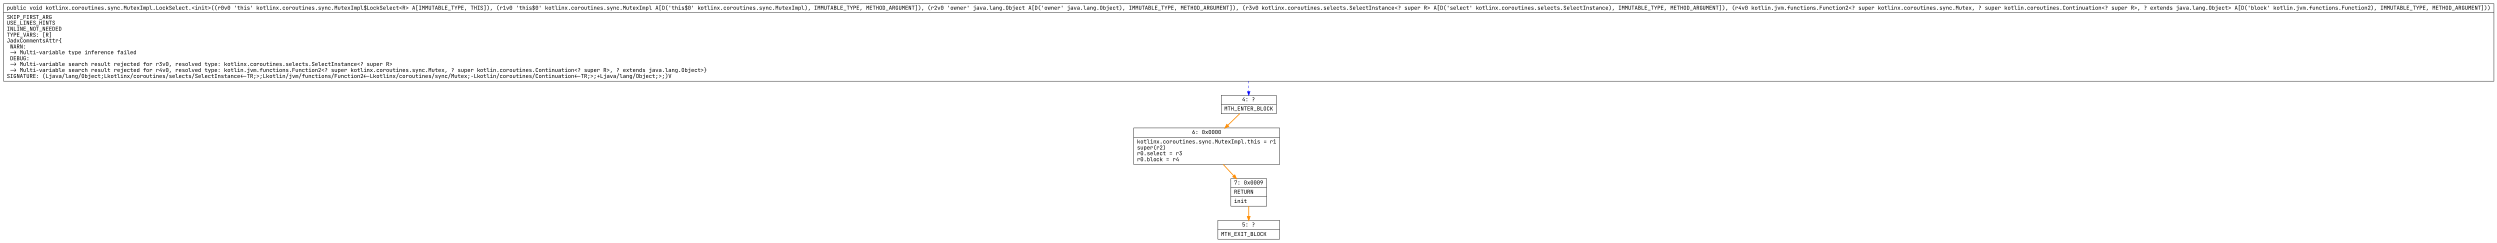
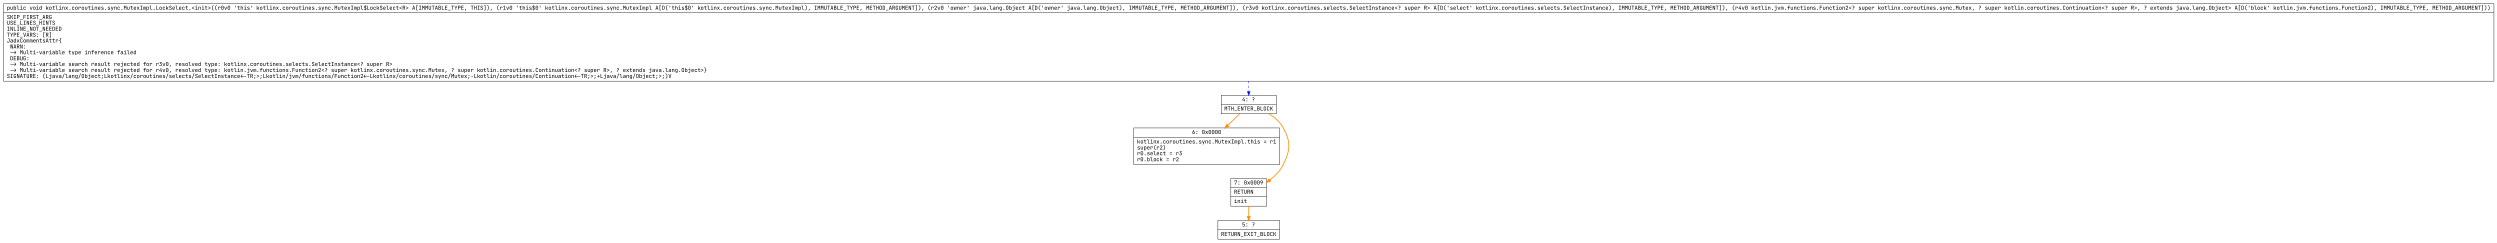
node "6: 0x0000": text "r0.block = r4" -> "r0.block = r2"
edge "6: 0x0000" -> "7: 0x0009": now "4: ?" -> "7: 0x0009"
node "5: ?": text "MTH_EXIT_BLOCK" -> "RETURN_EXIT_BLOCK"
